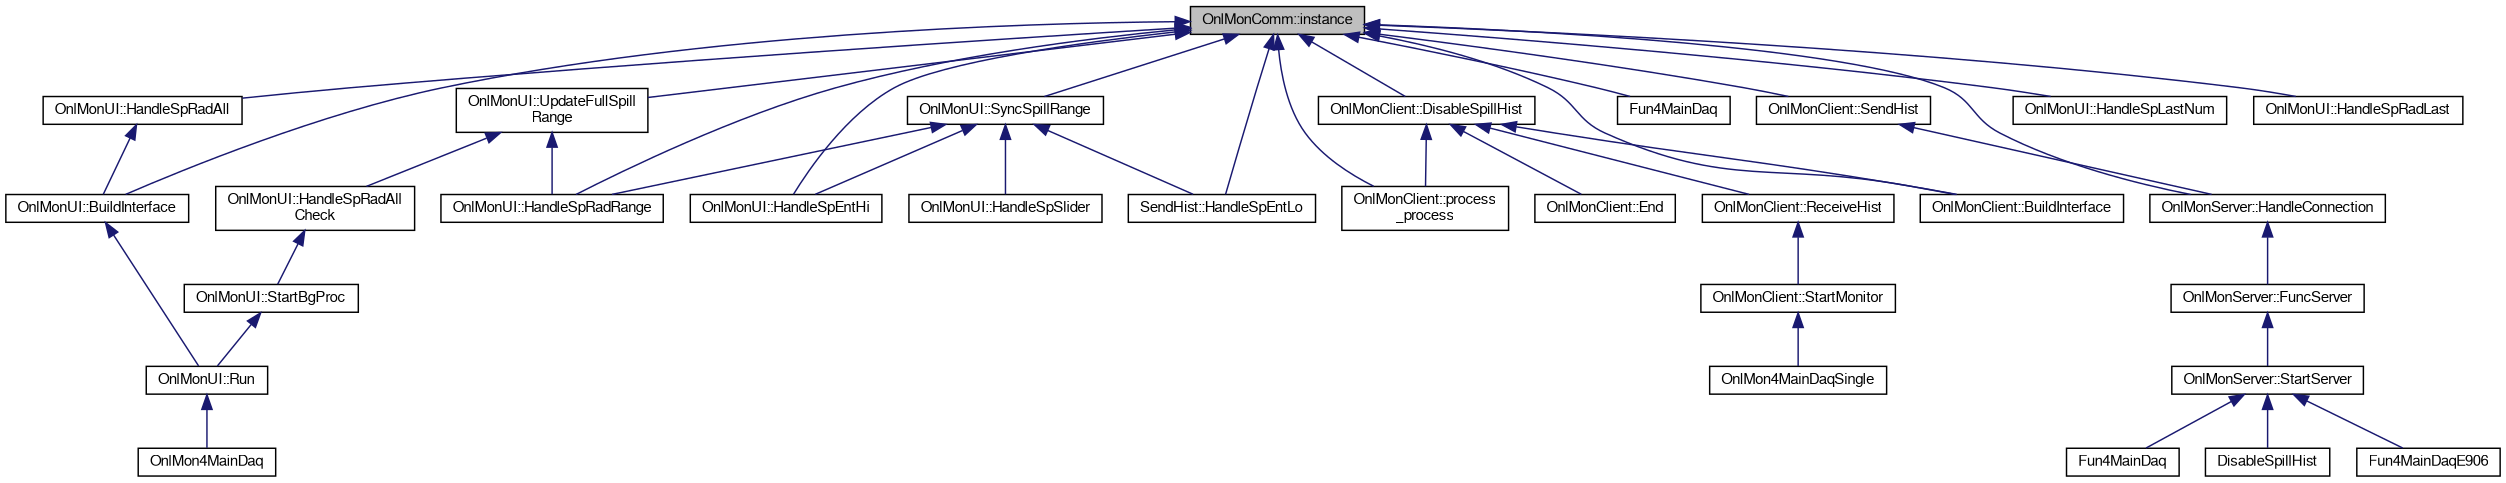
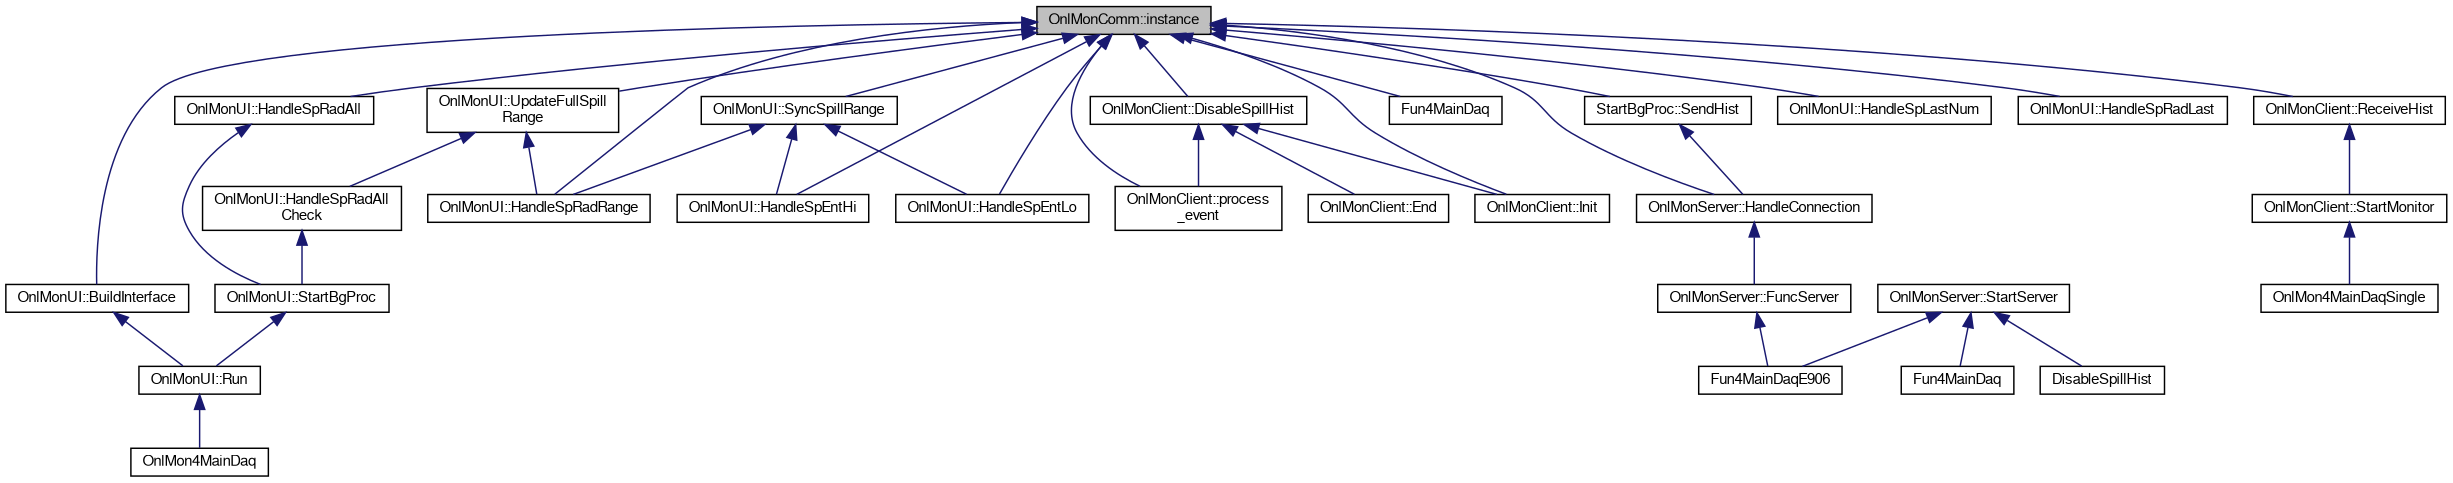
node "OnlMonClient::SendHist": label "OnlMonClient::SendHist" -> "StartBgProc::SendHist"
edge "OnlMonClient::ReceiveHist" -> "OnlMonClient::DisableSpillHist": now "OnlMonClient::ReceiveHist" -> "OnlMonComm::instance"
edge "OnlMonUI::BuildInterface" -> "OnlMonUI::HandleSpRadAll": now "OnlMonUI::StartBgProc" -> "OnlMonUI::HandleSpRadAll"
node "OnlMonUI::HandleSpSlider": removed
node "SendHist::HandleSpEntLo": label "SendHist::HandleSpEntLo" -> "OnlMonUI::HandleSpEntLo"
node "OnlMonClient::process _process": label "OnlMonClient::process _process" -> "OnlMonClient::process _event"
node "OnlMonClient::BuildInterface": label "OnlMonClient::BuildInterface" -> "OnlMonClient::Init"
edge "OnlMonServer::StartServer" -> "OnlMonServer::FuncServer": now "Fun4MainDaqE906" -> "OnlMonServer::FuncServer"
